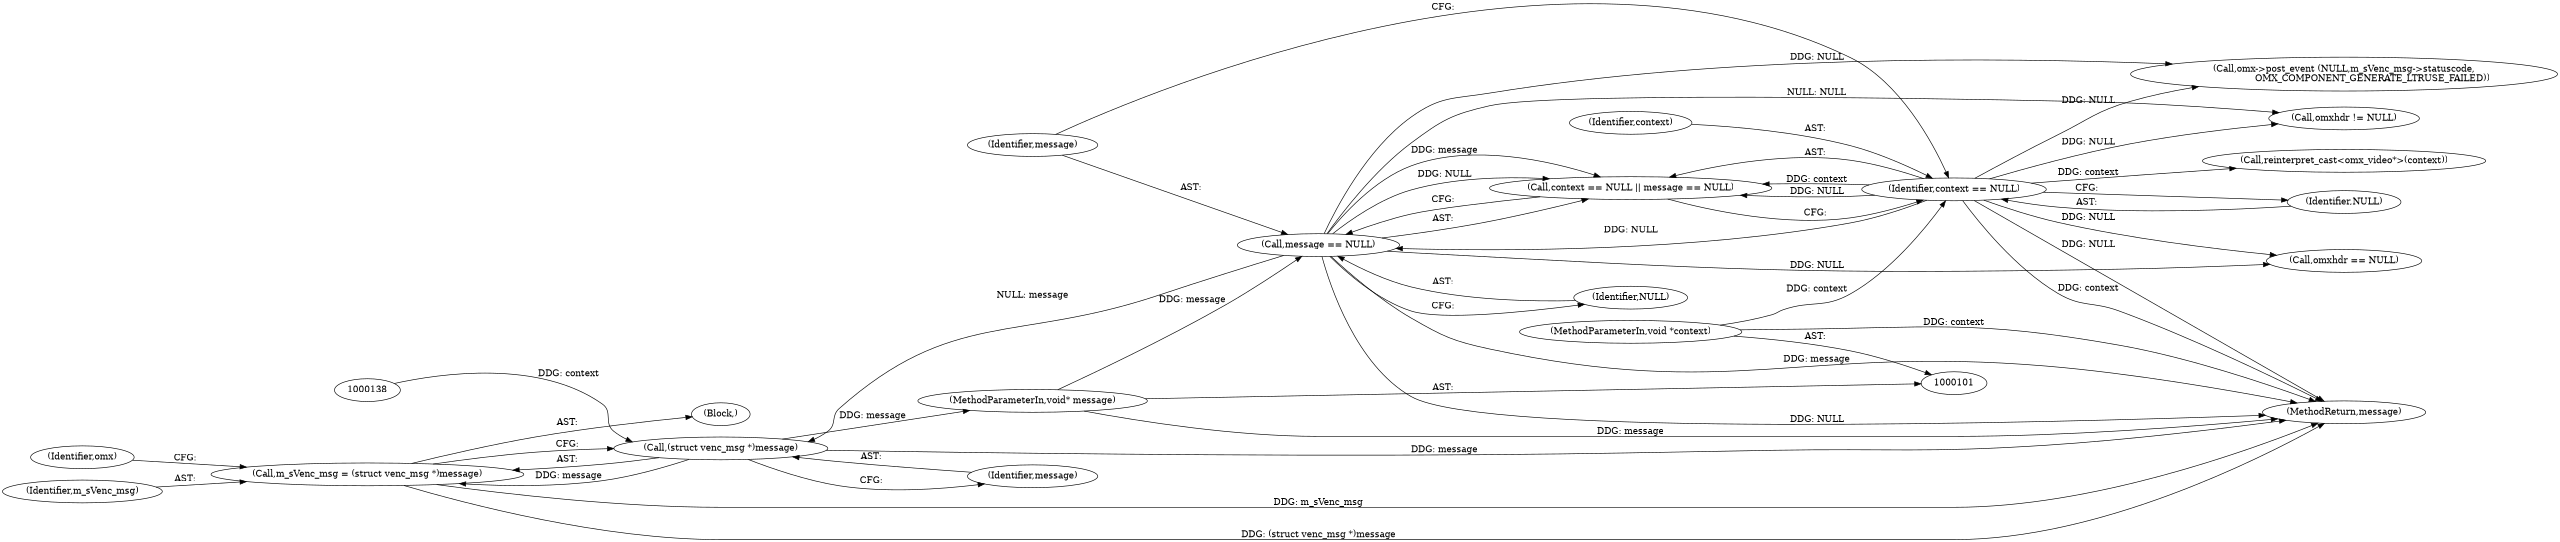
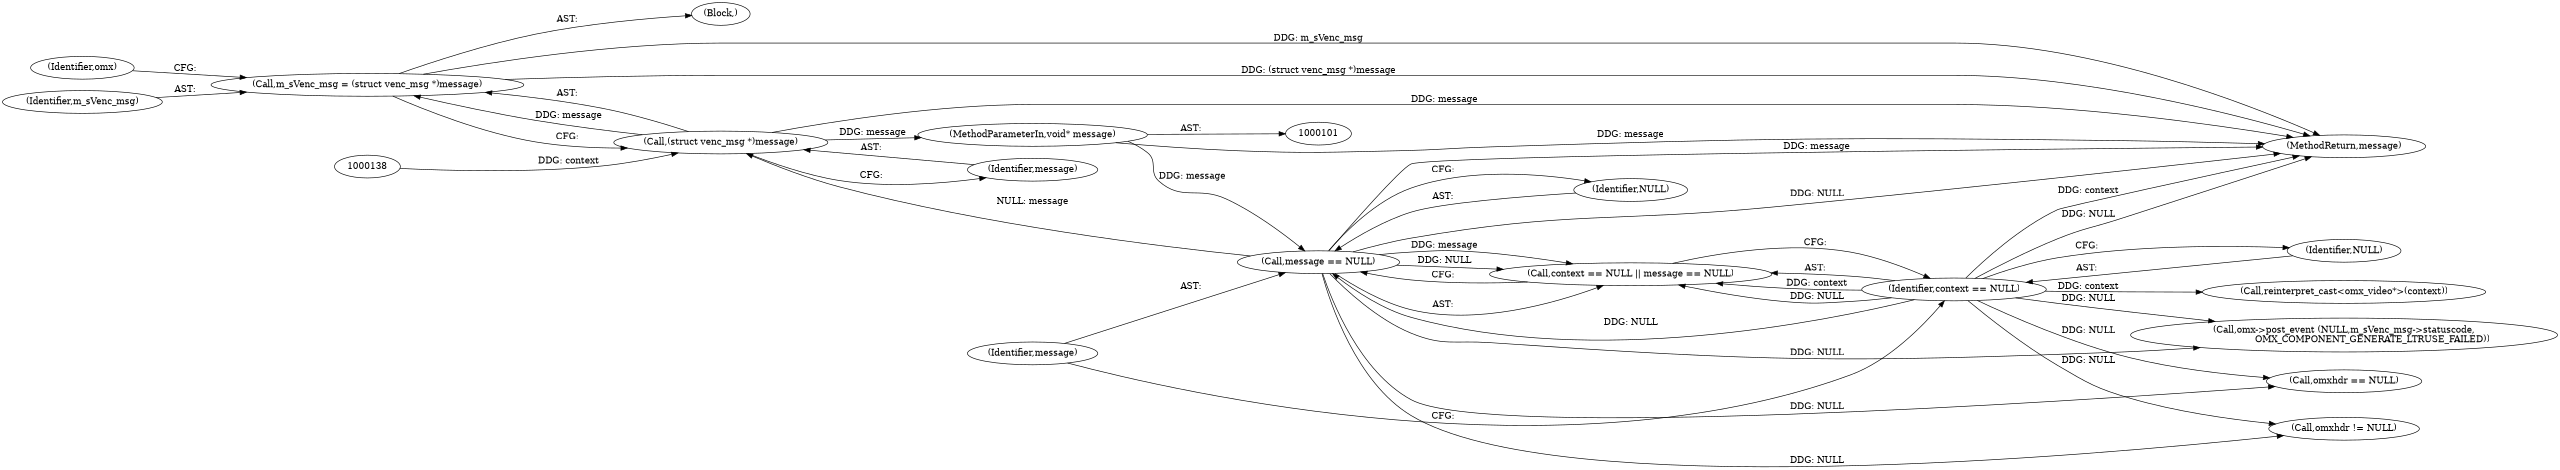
edge "(Call,message == NULL)" -> "(Call,omxhdr != NULL)": label "NULL: NULL" -> "DDG: NULL"
node "(Identifier,context)": removed
node "(MethodParameterIn,void *context)": removed
